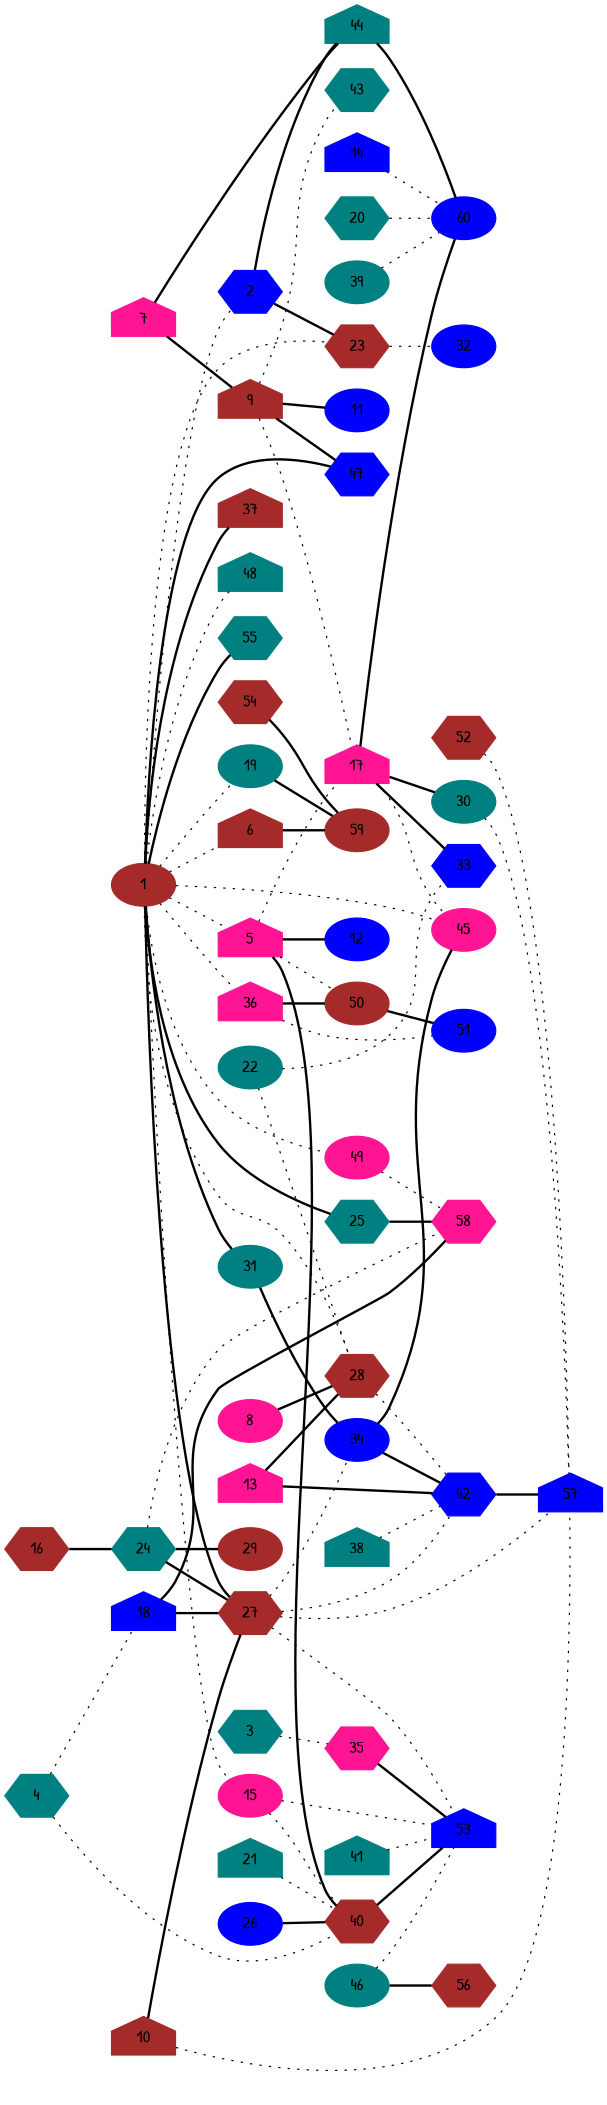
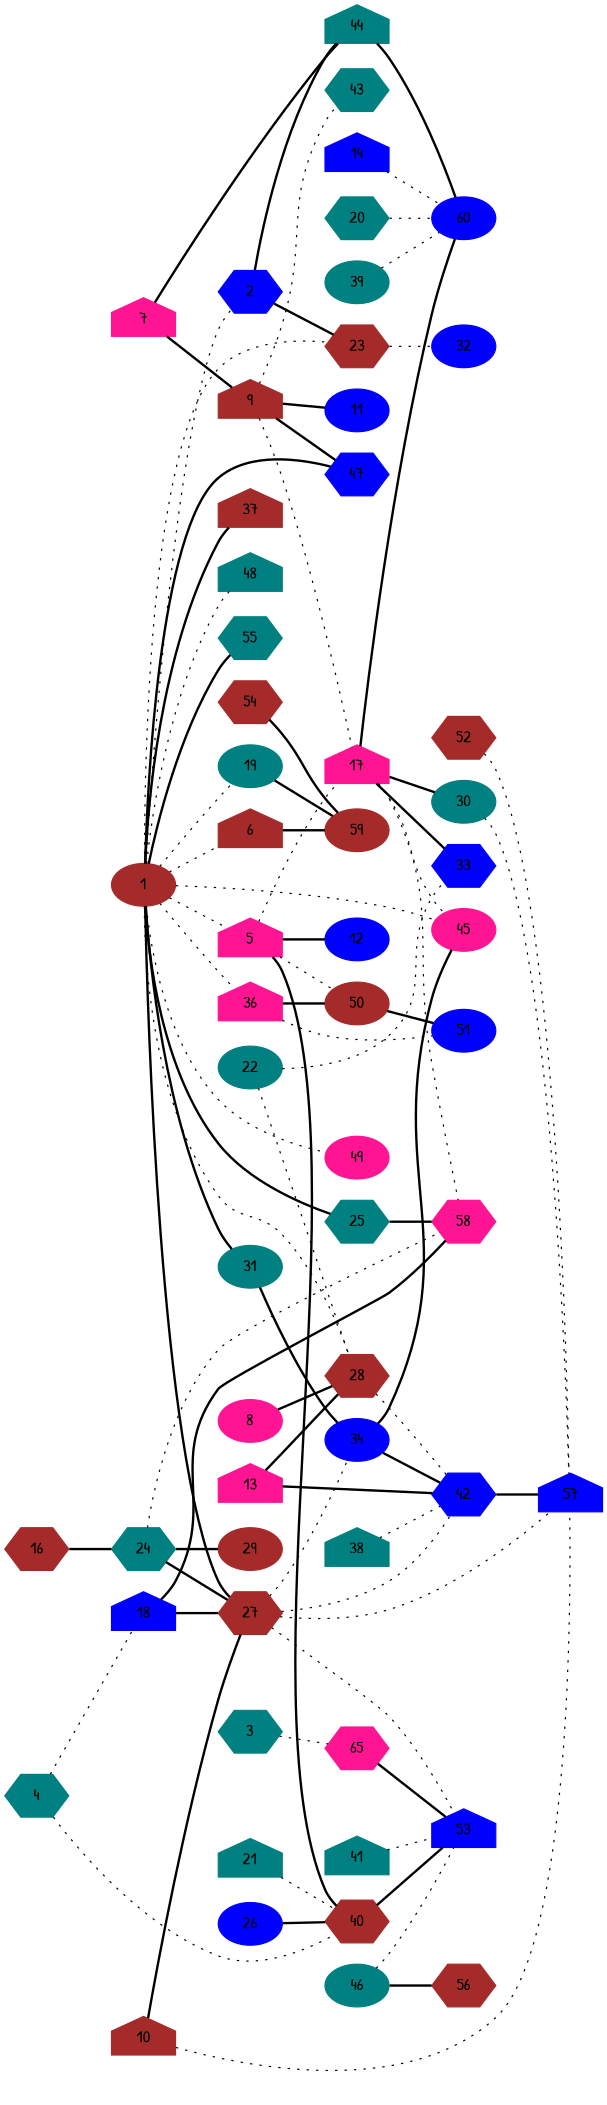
edge "49" -- "58": now "17" -- "58"
node "35": label "35" -> "65"
node "15": removed
